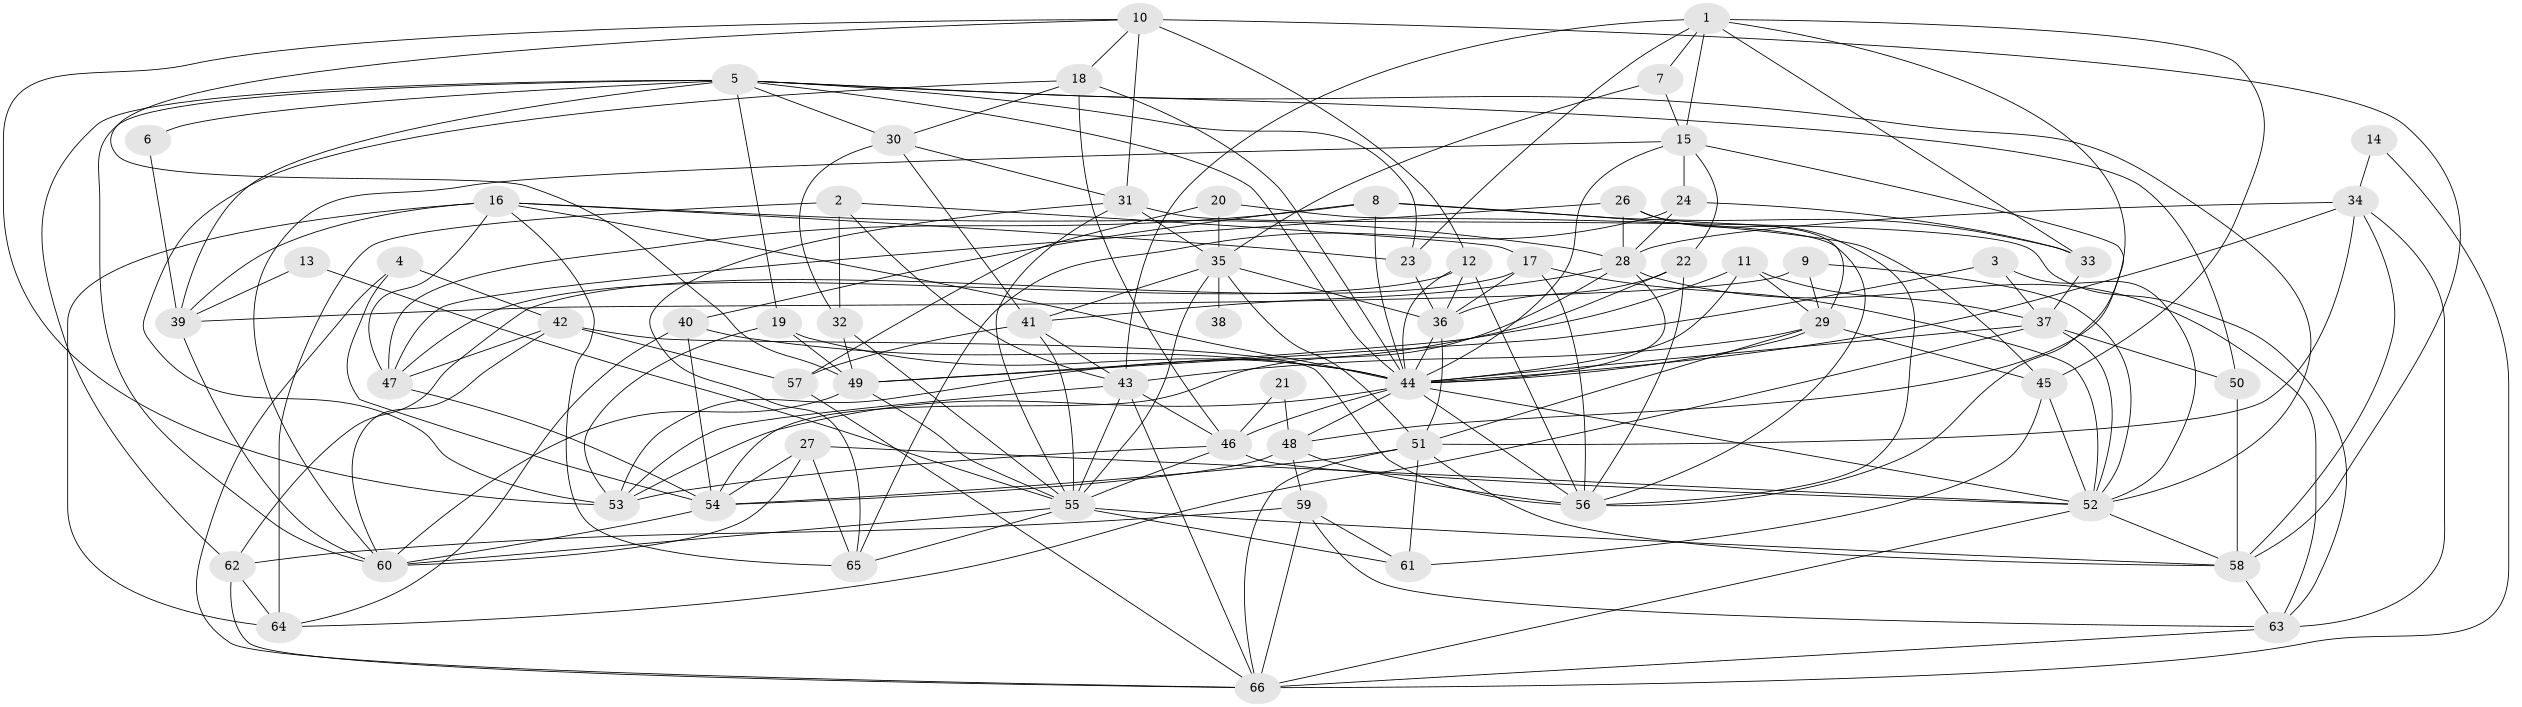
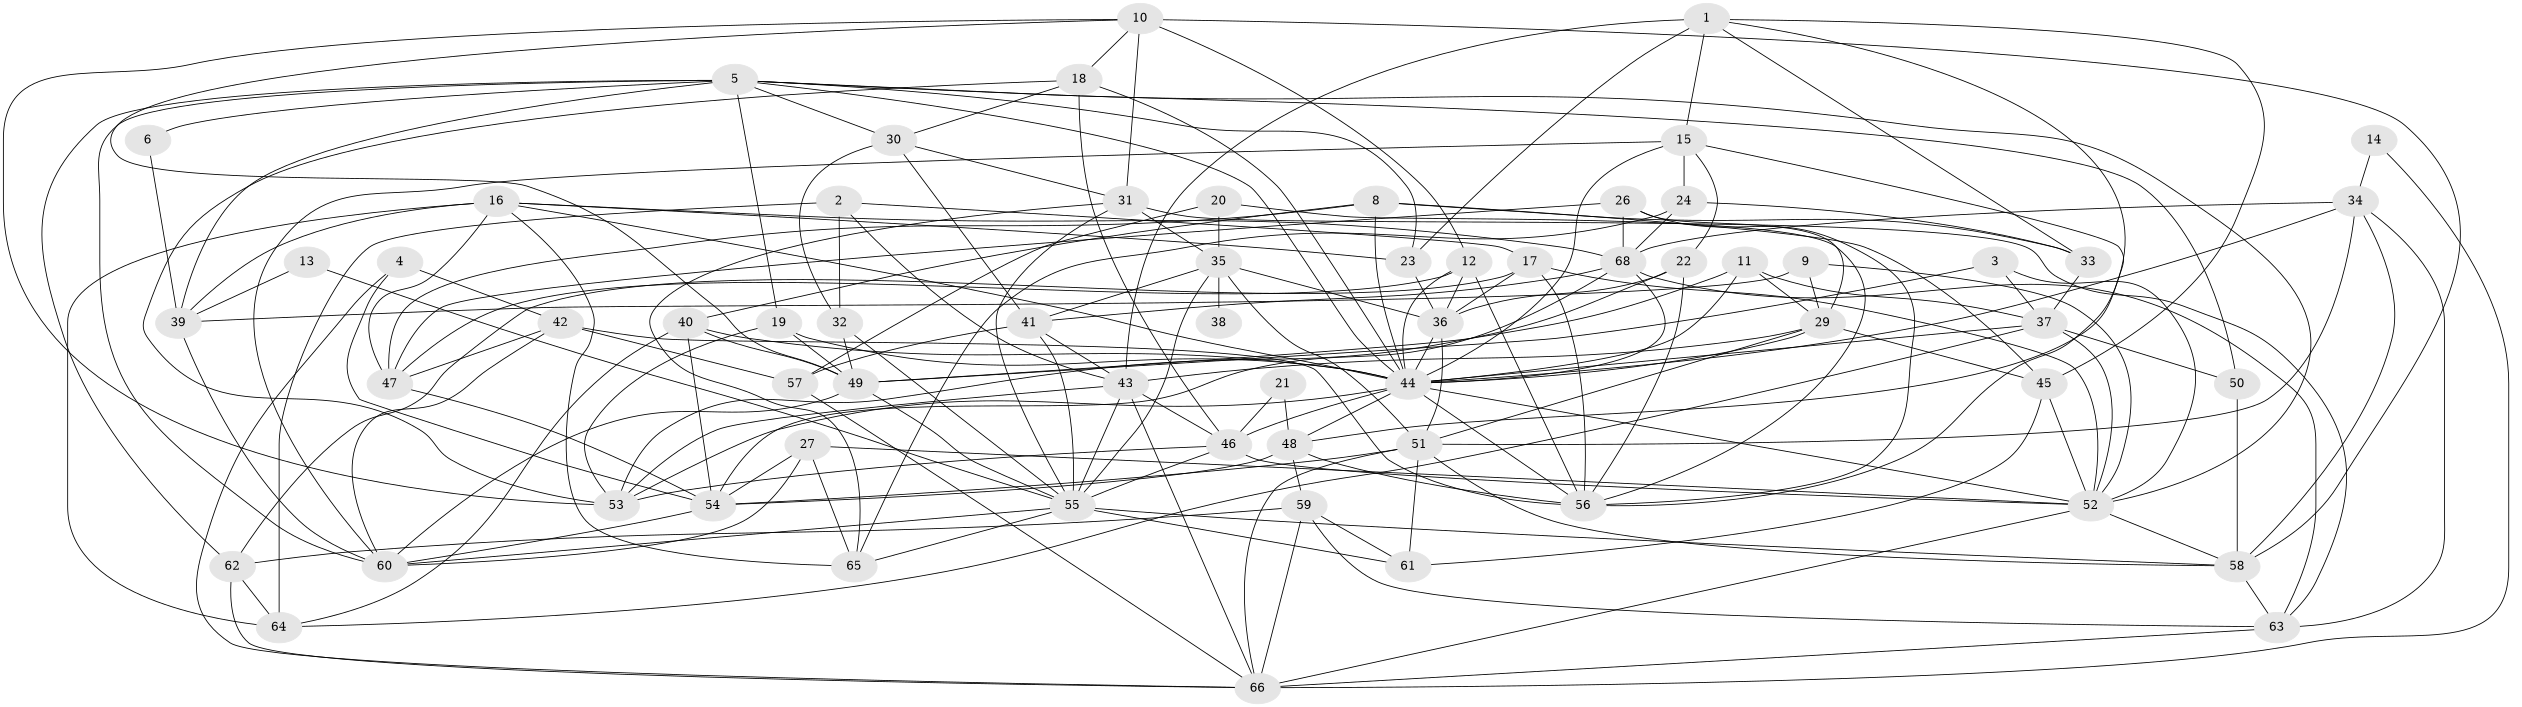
node "7": removed
node "28": label "28" -> "68"
edge "40" -- "49": added
